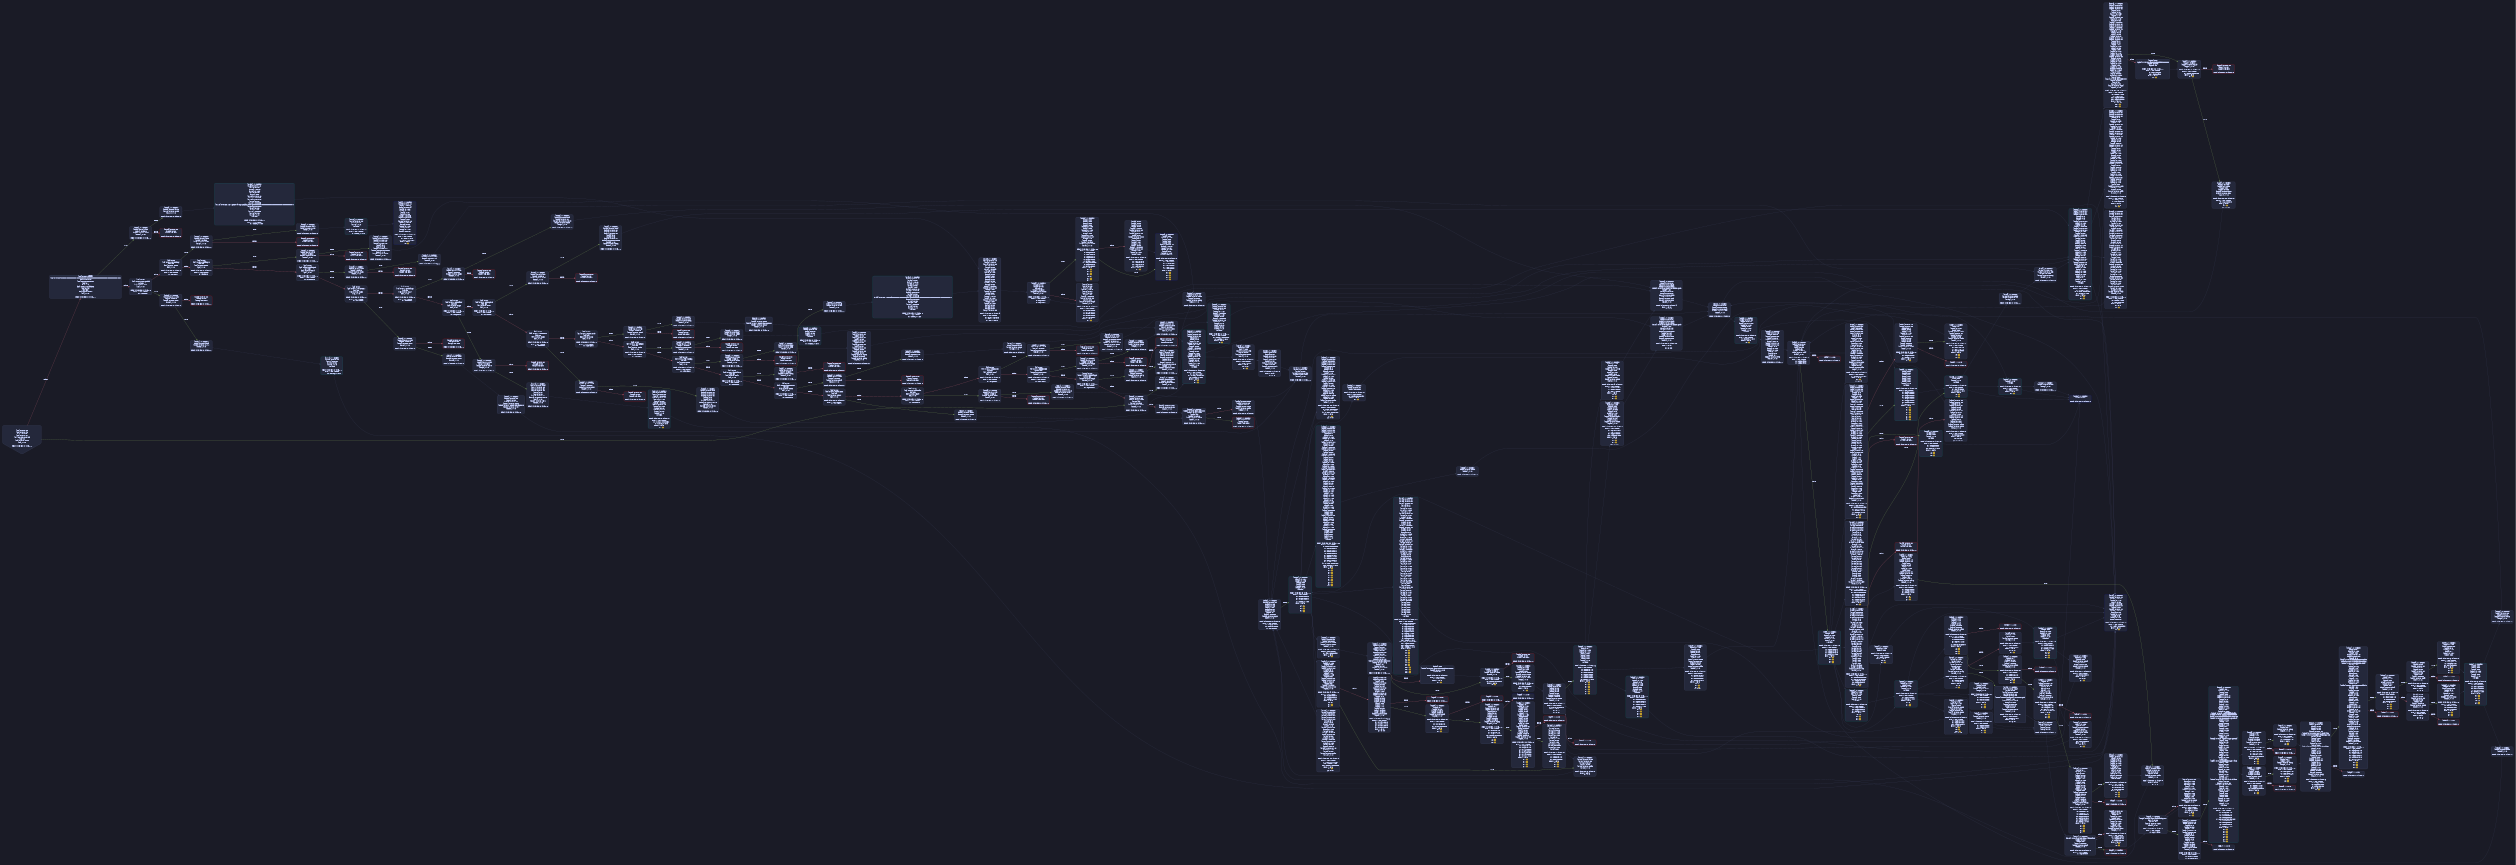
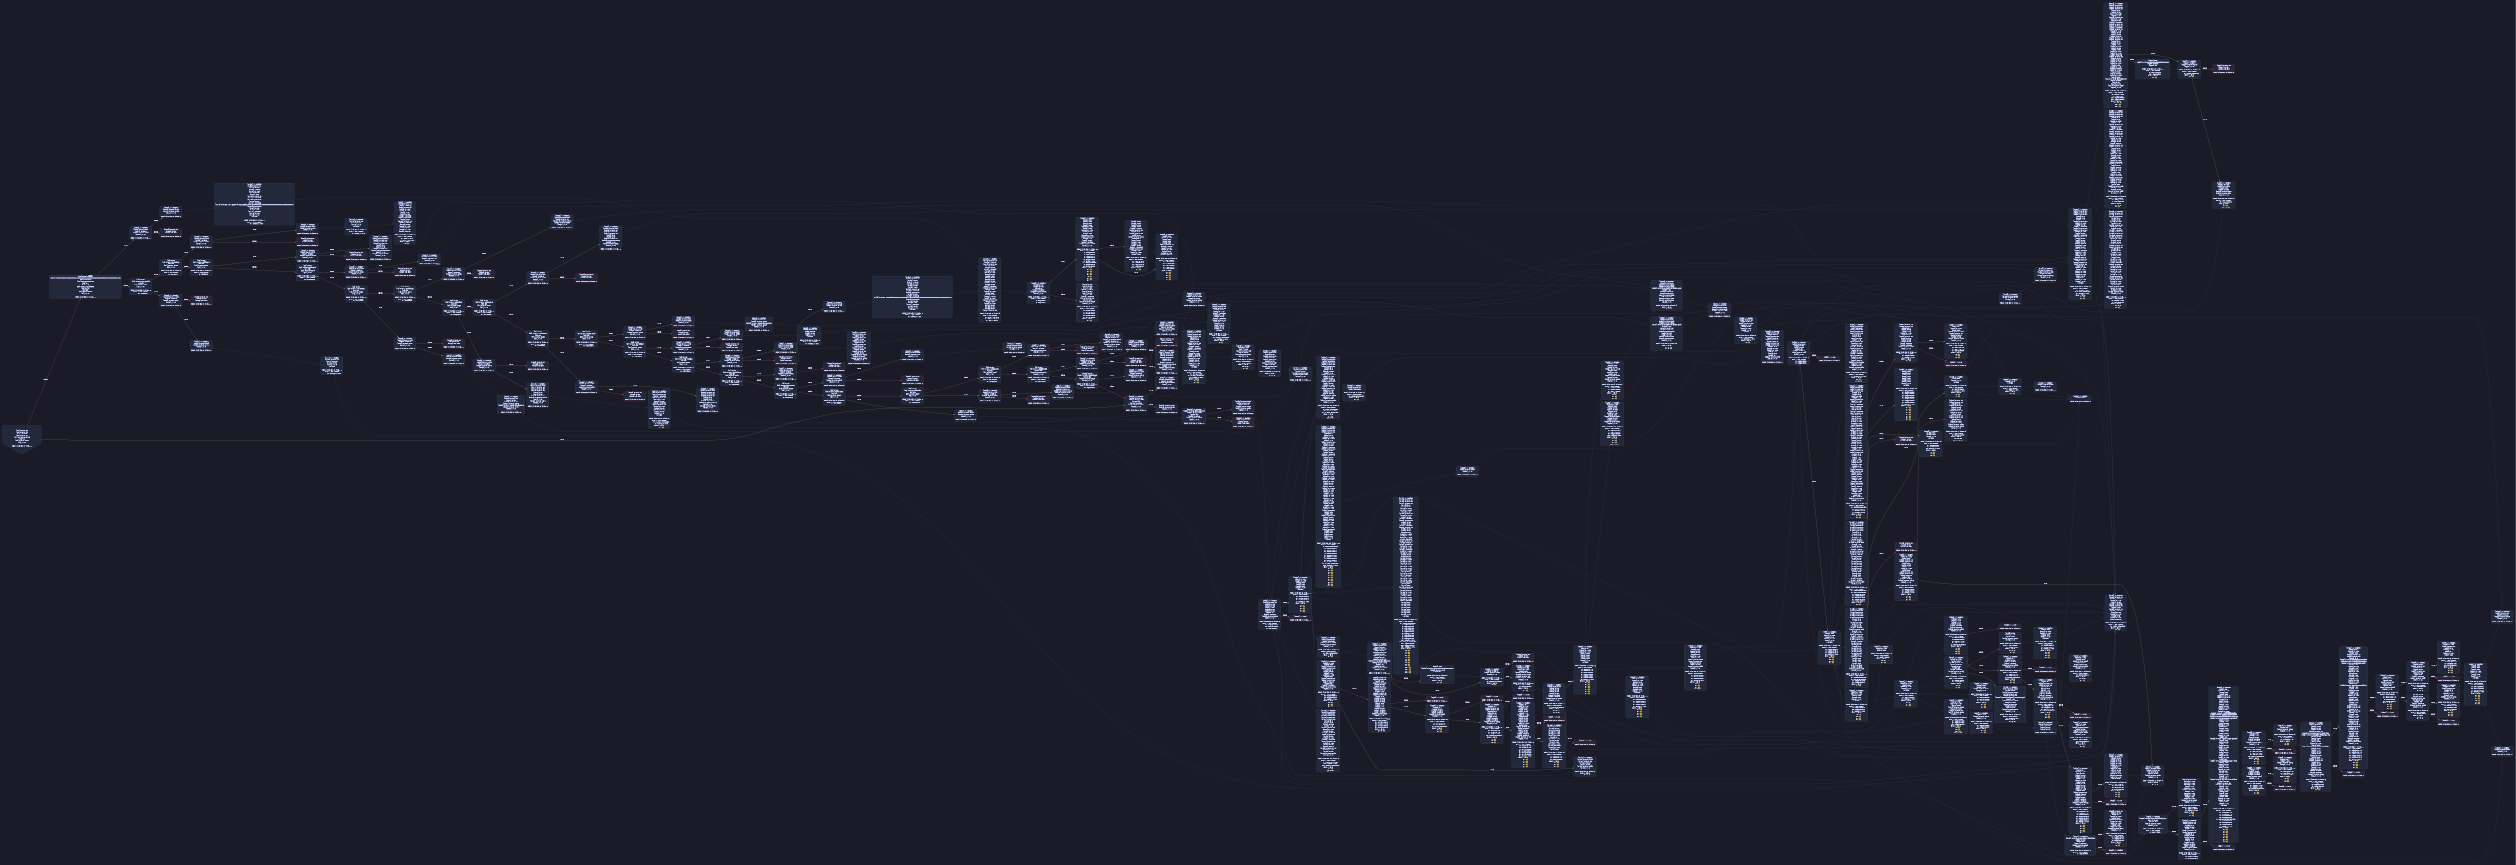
node "[08a0] INVALID Stack size req: 0, sizeΔ: 0": added
